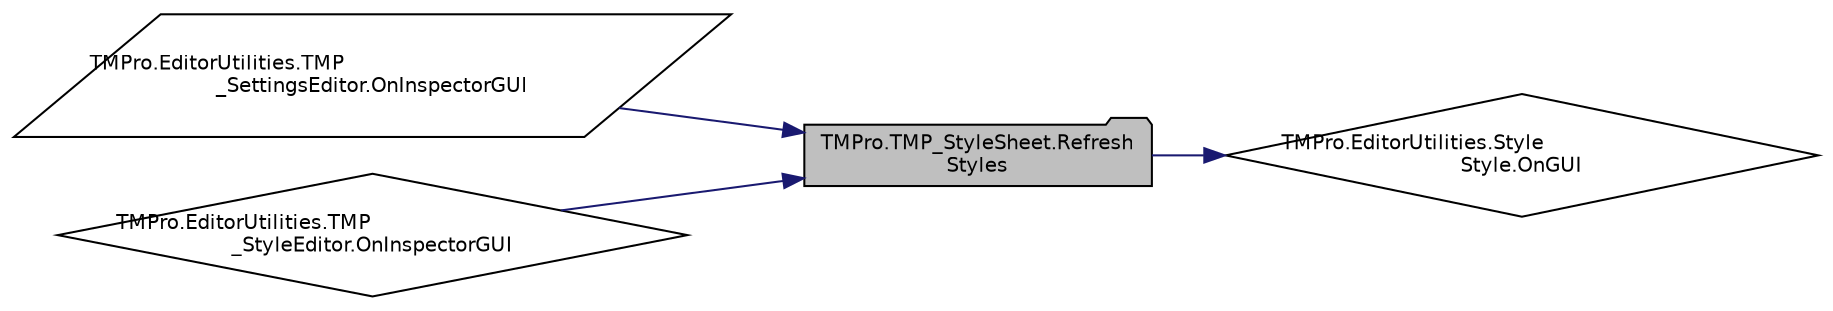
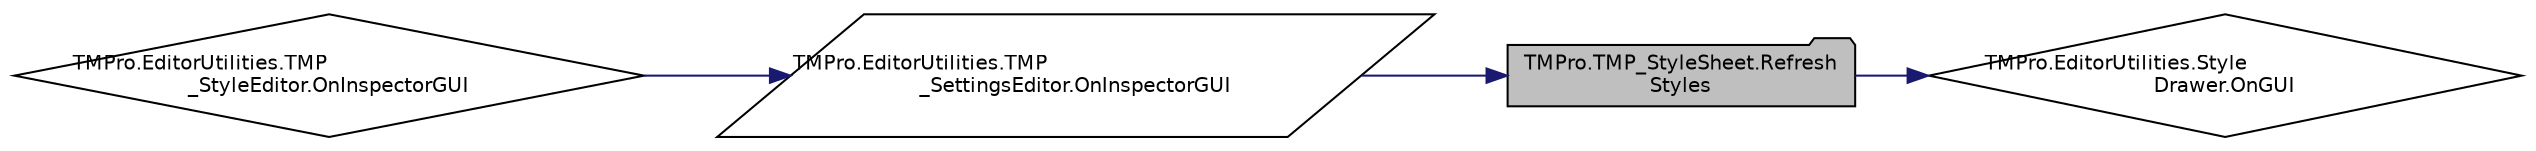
node "TMPro.EditorUtilities.Style Style.OnGUI": label "TMPro.EditorUtilities.Style Style.OnGUI" -> "TMPro.EditorUtilities.Style Drawer.OnGUI"
edge "TMPro.EditorUtilities.TMP _StyleEditor.OnInspectorGUI" -> "TMPro.TMP_StyleSheet.Refresh Styles": now "TMPro.EditorUtilities.TMP _StyleEditor.OnInspectorGUI" -> "TMPro.EditorUtilities.TMP _SettingsEditor.OnInspectorGUI"
